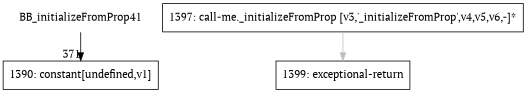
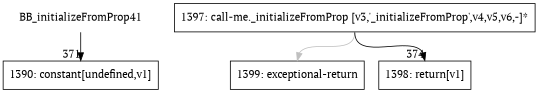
node "1398: return[v1]": added
